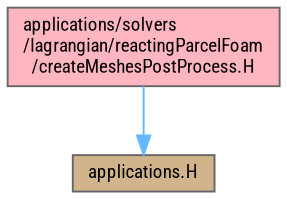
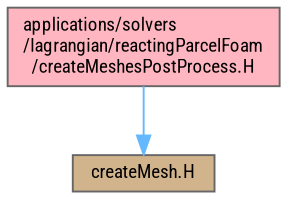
node "applications.H": label "applications.H" -> "createMesh.H"
